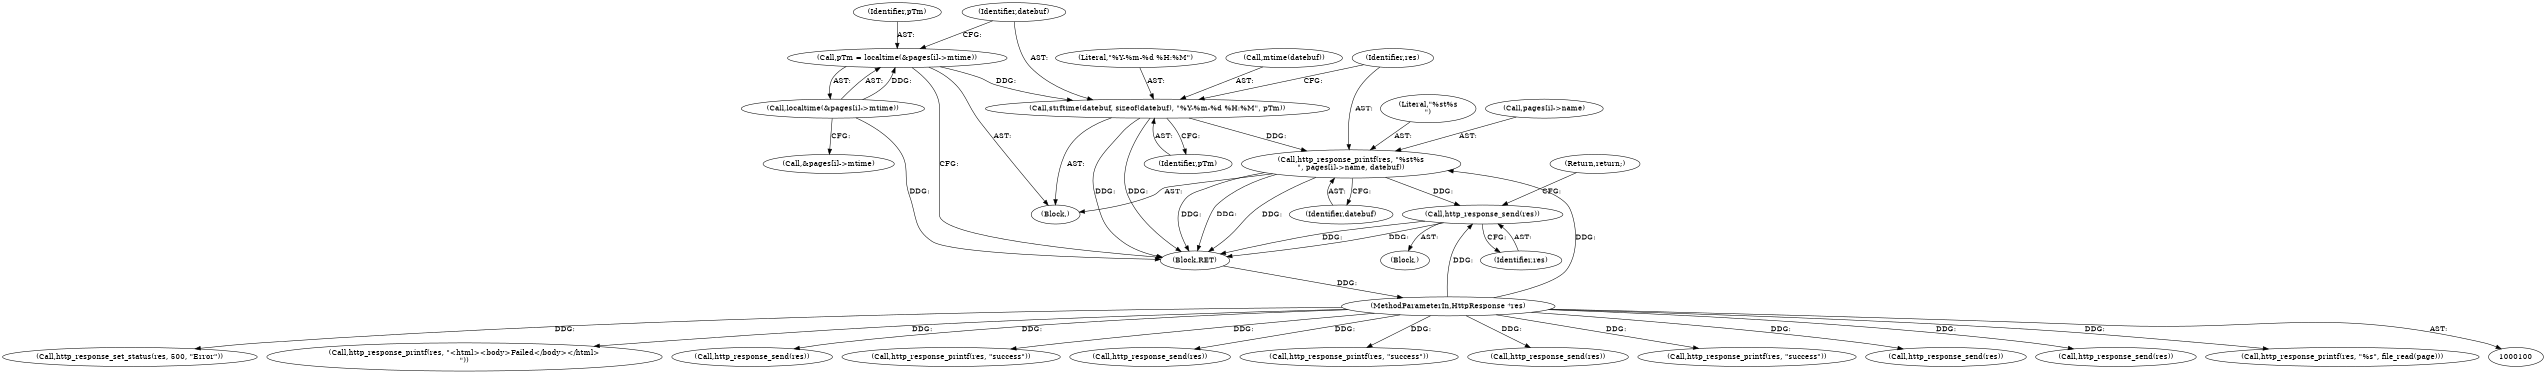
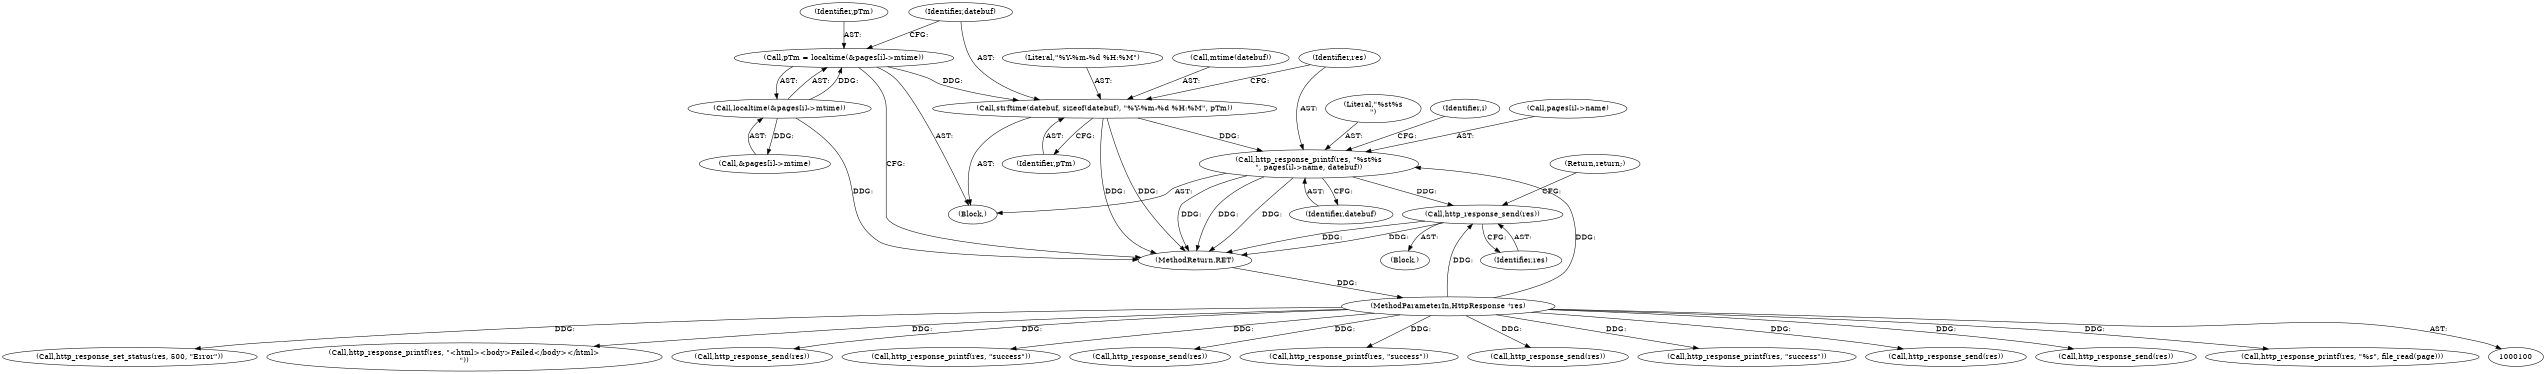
node "(Identifier,i)": added
edge "(Call,localtime(&pages[i]->mtime))" -> "(Call,&pages[i]->mtime)": label "CFG: " -> "DDG: "
edge "(Call,&pages[i]->mtime)" -> "(Call,localtime(&pages[i]->mtime))": added, label "AST:"
node "(Block,RET)": label "(Block,RET)" -> "(MethodReturn,RET)"
